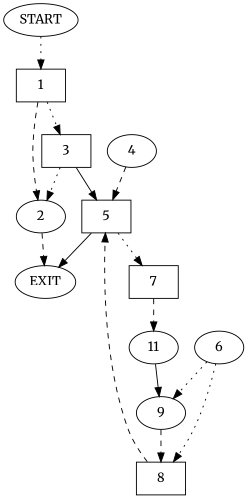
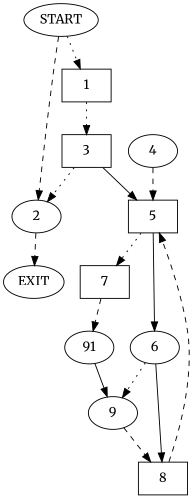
edge "1" -> "2": now "START" -> "2"
edge "5" -> "EXIT": now "5" -> "6"
node "11": label "11" -> "91"
edge "6" -> "8": style dotted -> solid
